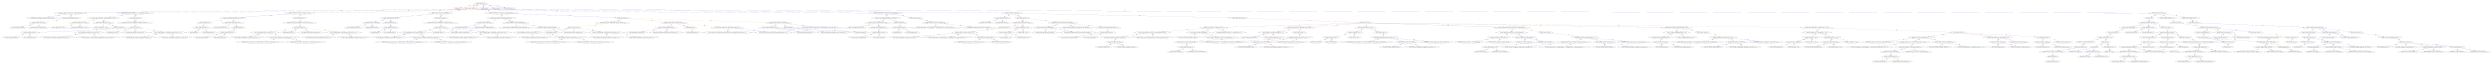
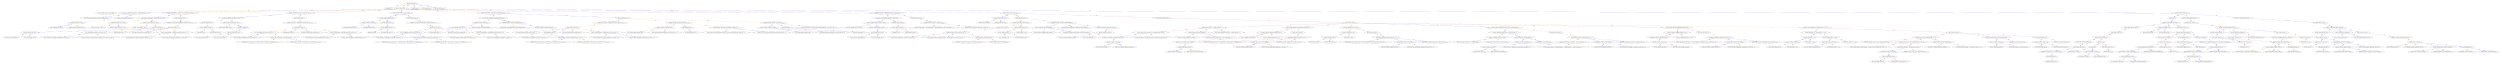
node "(LOCAL,String classname: java.lang.String)": added
